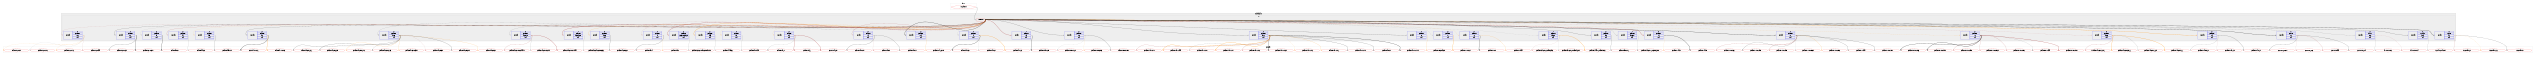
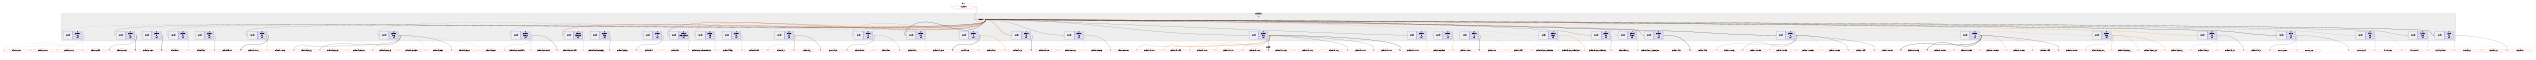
node "app-misc/elvis-2.2.0-r4": label "app-misc/elvis-2.2.0-r4" -> "app-editors/elvis-2.2.0-r4"
node "app-editors/emacs-24.5-r3": label "app-editors/emacs-24.5-r3" -> "pack-editors/emacs-24.5-r3"
node "app-editors/le-1.16.3": label "app-editors/le-1.16.3" -> "app-client/le-1.16.3"
node "app-editors/jed-0.1.2": label "app-editors/jed-0.1.2" -> "app-editors/neovim-0.1.2"
node "app-editors/levee-0.4.1_pre20170225": label "app-editors/levee-0.4.1_pre20170225" -> "app-editors/qemacs-0.4.1_pre20170225"
node "misc-editors/xemacs-21.4.22-r4": label "misc-editors/xemacs-21.4.22-r4" -> "app-editors/xemacs-21.4.22-r4"
node "app-misc/mc-9999": removed
